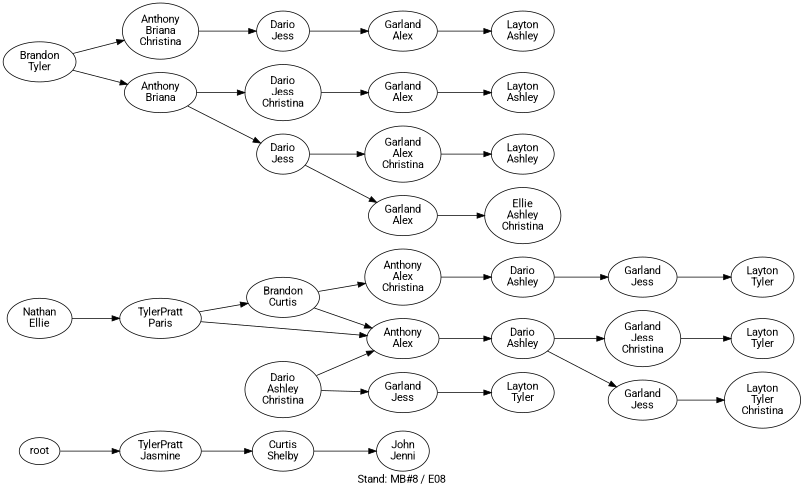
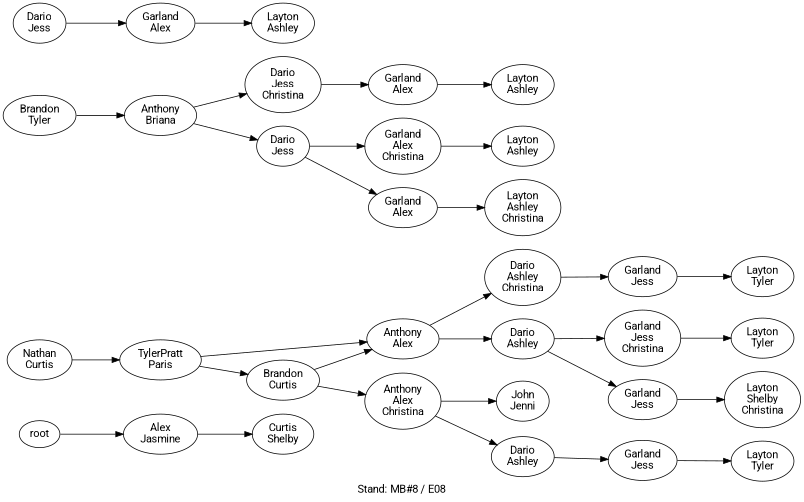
node "Anthony Briana Christina": removed
node "Ellie Ashley Christina": label "Ellie Ashley Christina" -> "Layton Ashley Christina"
node "Nathan Ellie": label "Nathan Ellie" -> "Nathan Curtis"
edge "Dario Ashley Christina" -> "Anthony Alex": reversed
node "Layton Tyler Christina": label "Layton Tyler Christina" -> "Layton Shelby Christina"
node "TylerPratt Jasmine": label "TylerPratt Jasmine" -> "Alex Jasmine"
edge "Curtis Shelby" -> "John Jenni": now "Anthony Alex Christina" -> "John Jenni"
